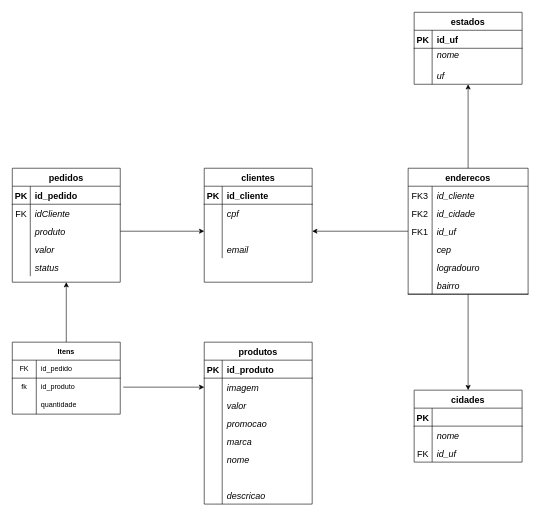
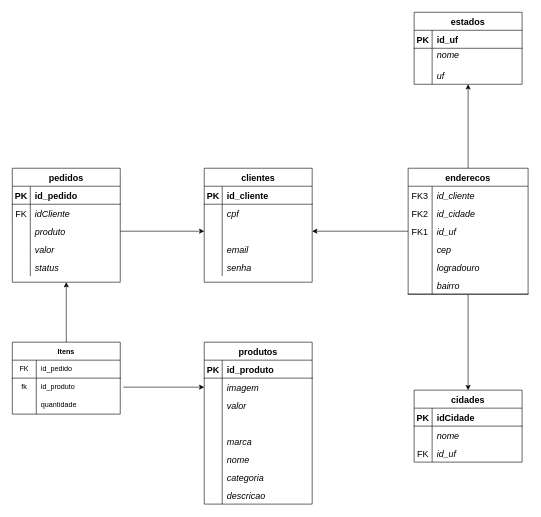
node "senha": added
node "idCidade": added
node "promocao": removed
node "categoria": added
